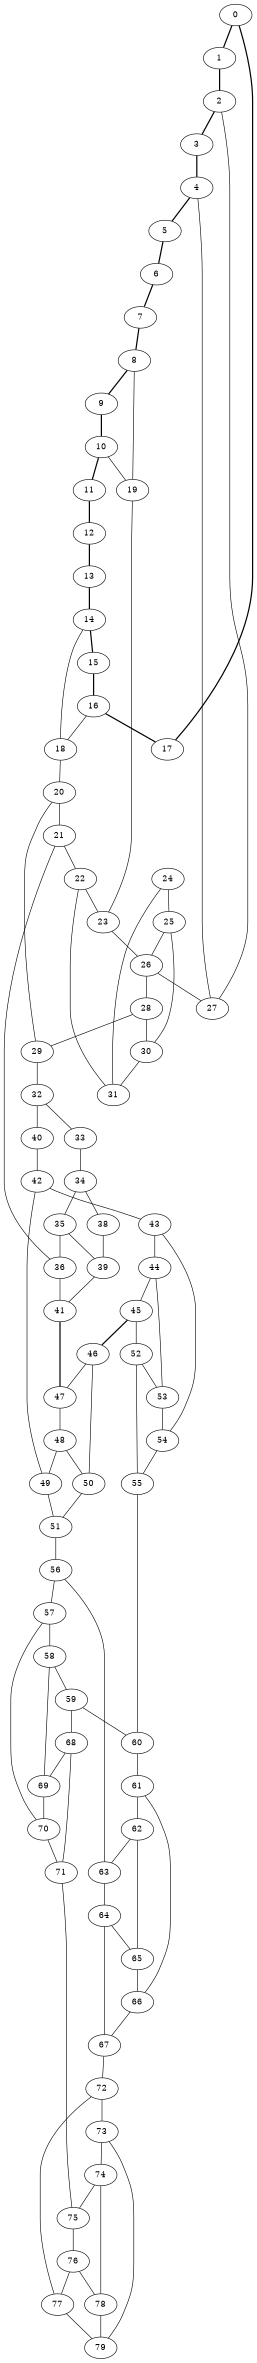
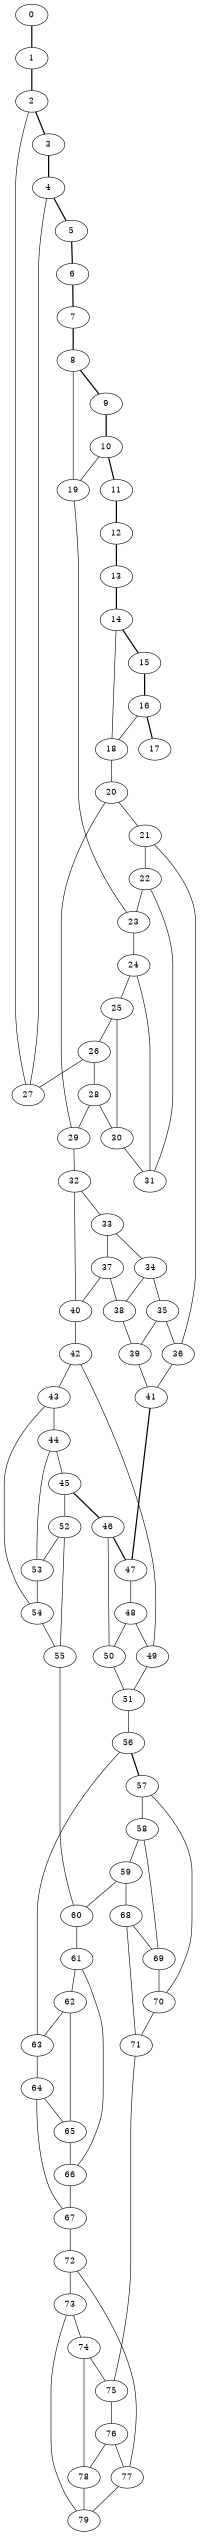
edge "0" -- "17": removed
edge "23" -- "26": now "23" -- "24"
node "37": added
edge "46" -- "47": style solid -> bold
edge "56" -- "57": style solid -> bold
